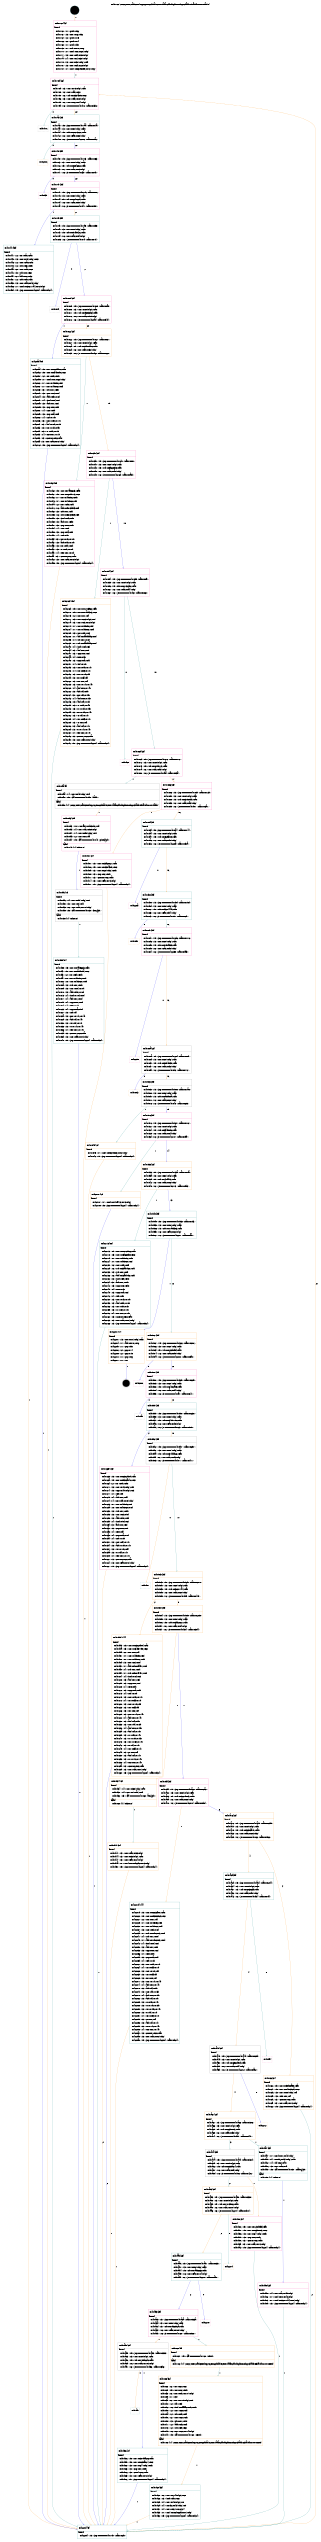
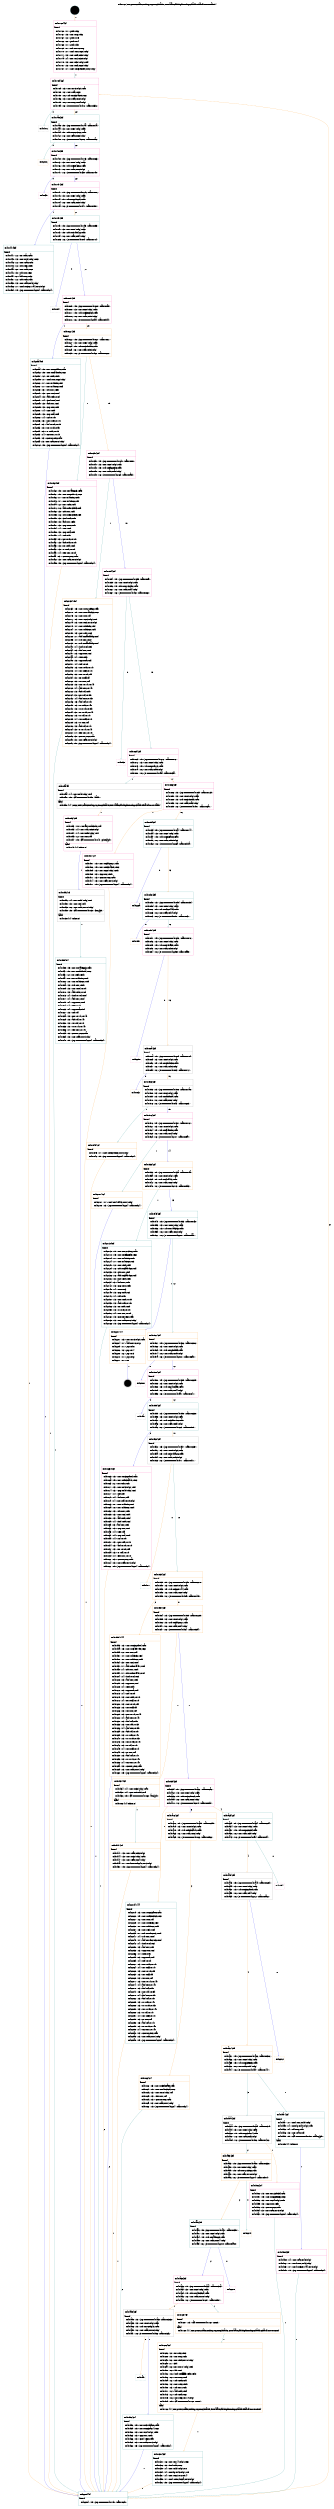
edge "0x401a16 [25]" -> "0x401a2f [25]": now "0x4019fd [25]" -> "0x401a2f [25]"
